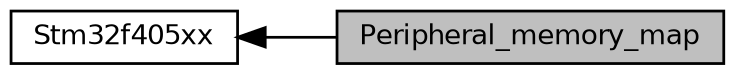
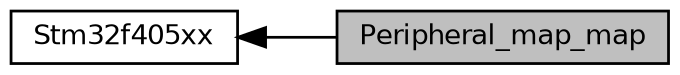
node "Peripheral_memory_map": label "Peripheral_memory_map" -> "Peripheral_map_map"
